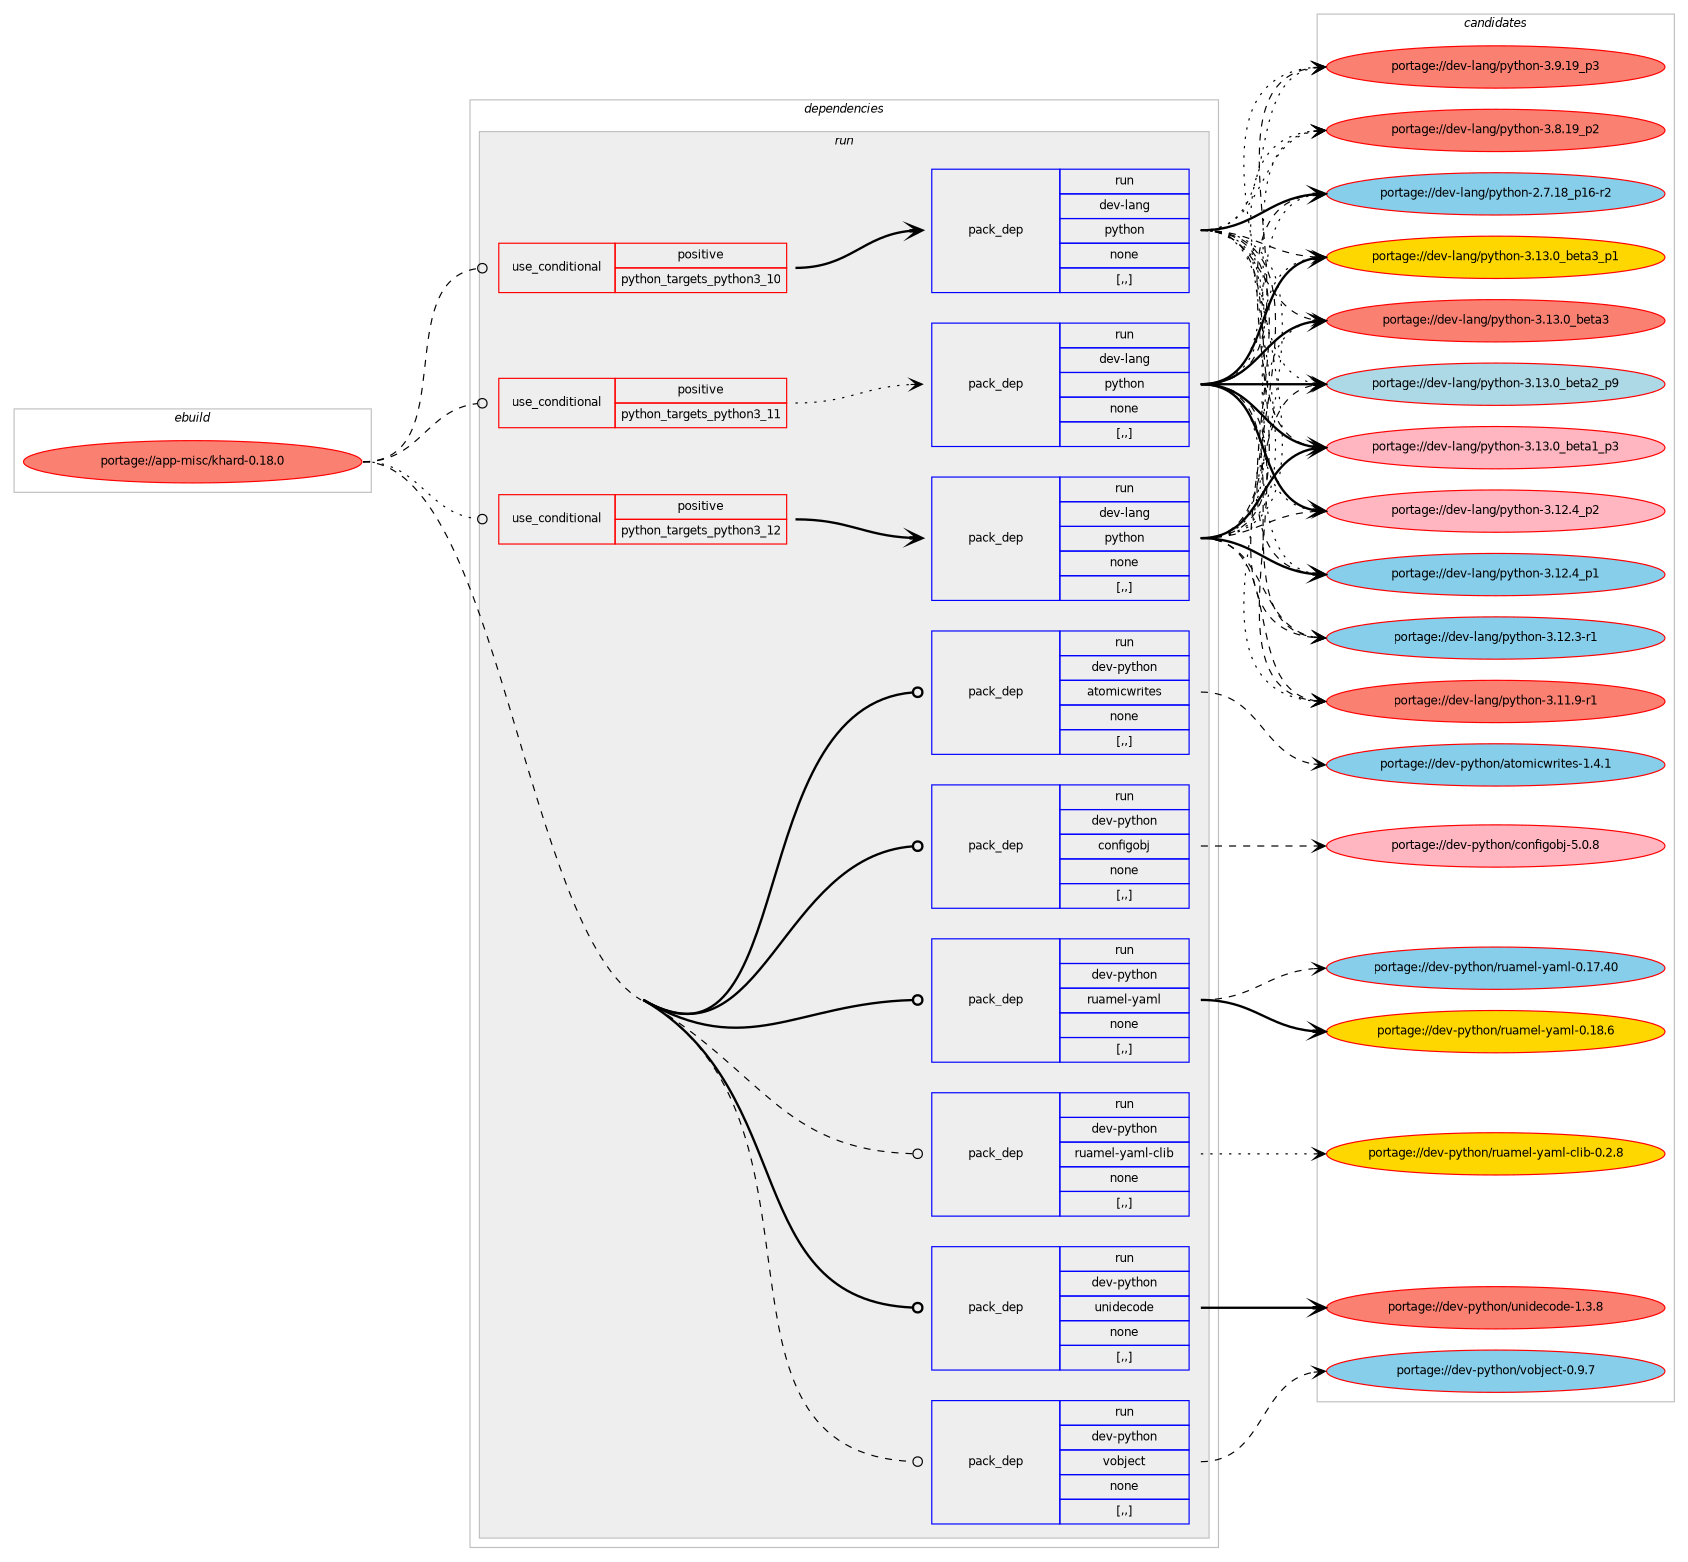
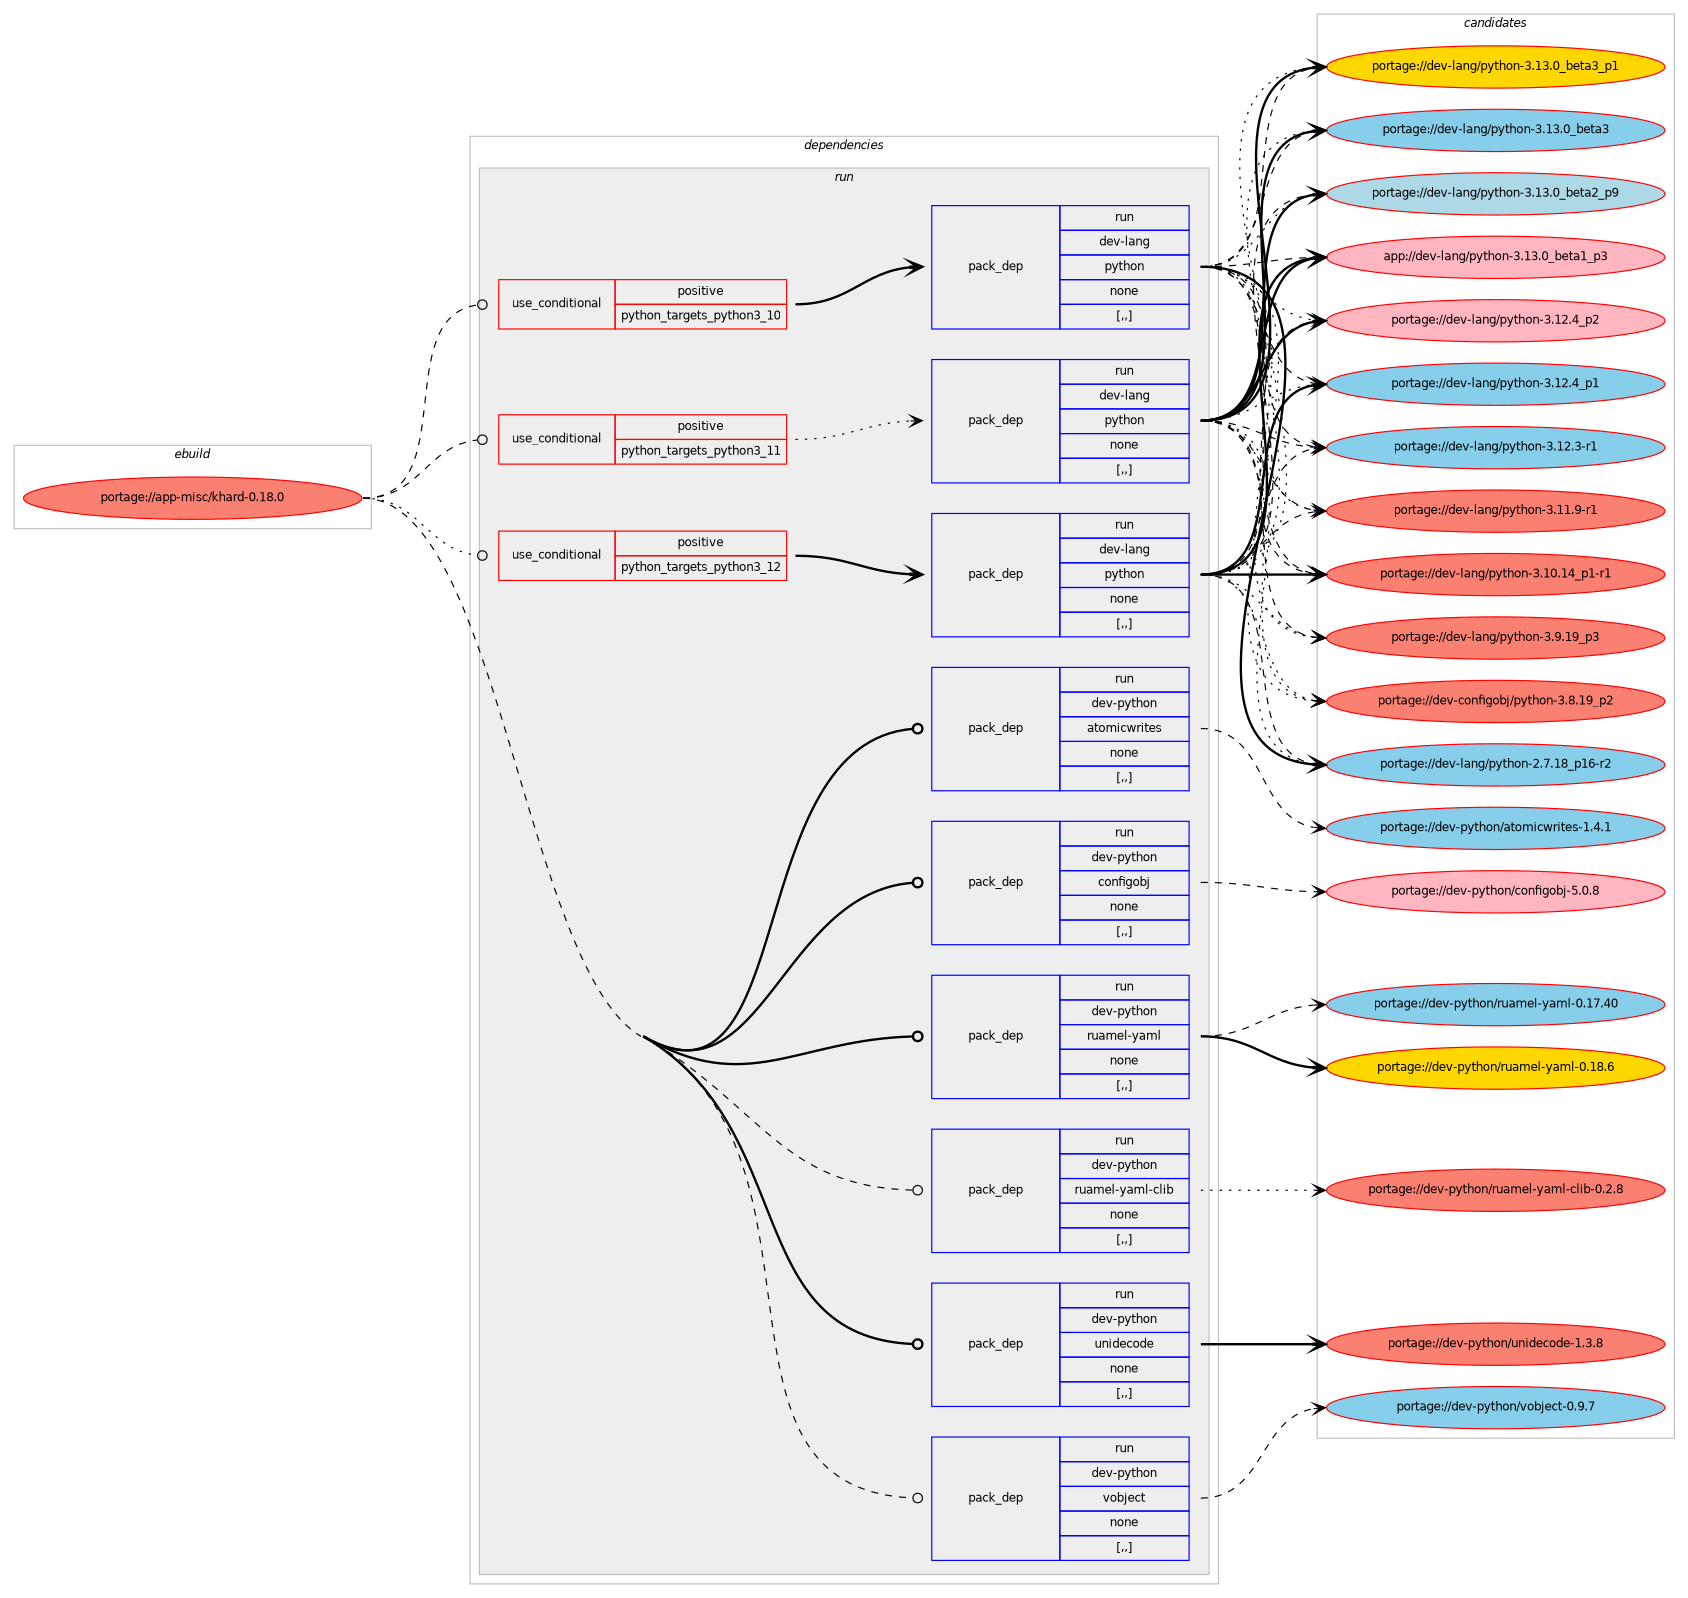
node "portage://dev-lang/python-3.8.19_p2": label "portage://dev-lang/python-3.8.19_p2" -> "portage://dev-configobj/python-3.8.19_p2"
node "portage://dev-lang/python-3.13.0_beta3": fillcolor salmon -> skyblue
node "portage://dev-lang/python-3.13.0_beta1_p3": label "portage://dev-lang/python-3.13.0_beta1_p3" -> "app://dev-lang/python-3.13.0_beta1_p3"
node "portage://dev-lang/python-3.10.14_p1-r1": added
node "portage://dev-python/ruamel-yaml-clib-0.2.8": fillcolor gold -> salmon
